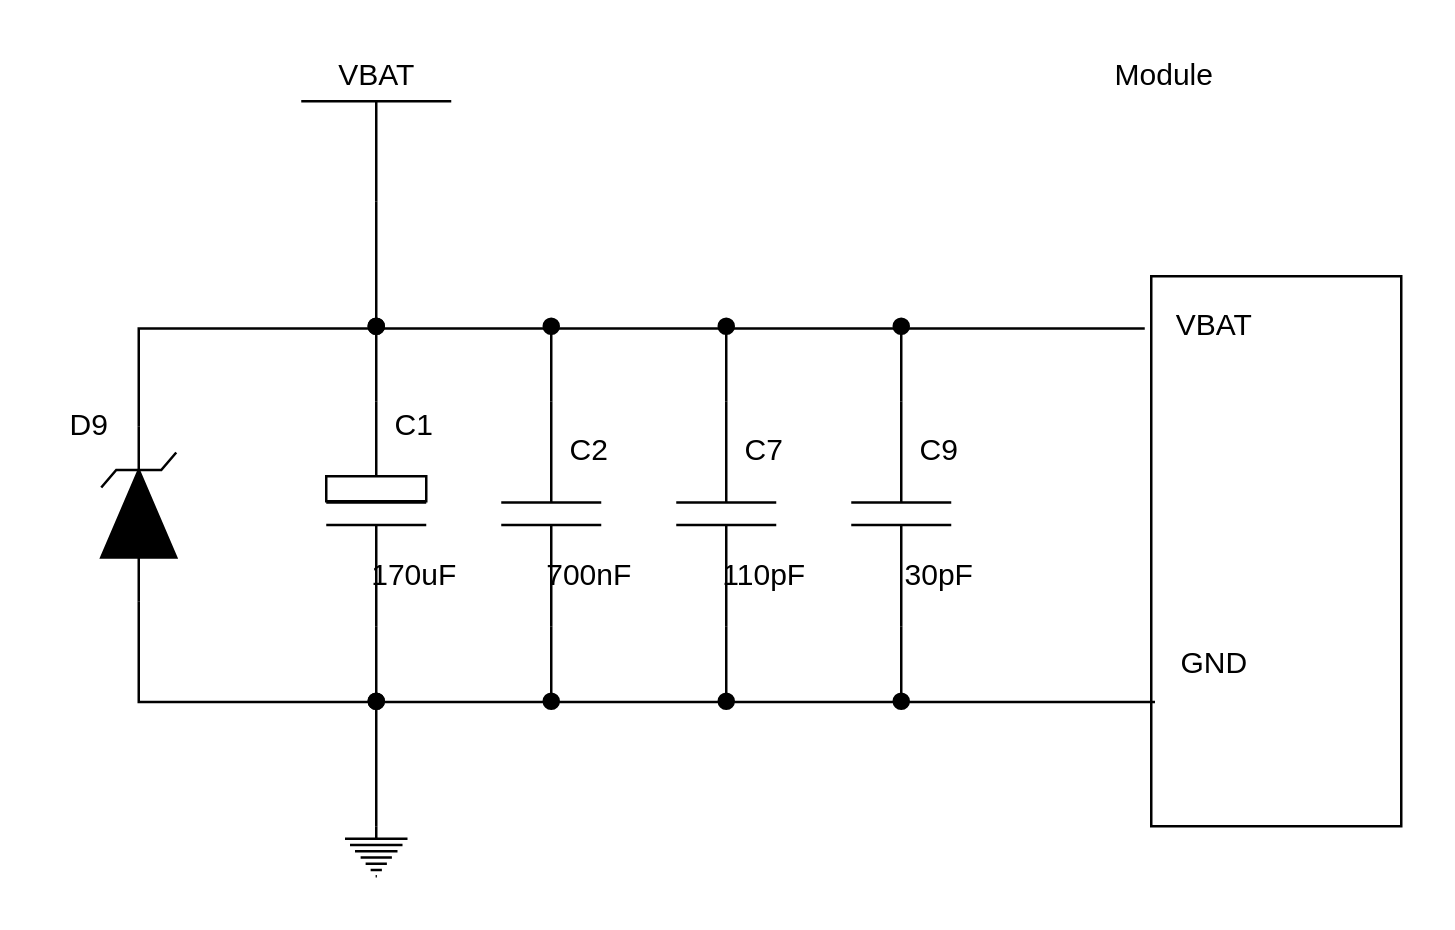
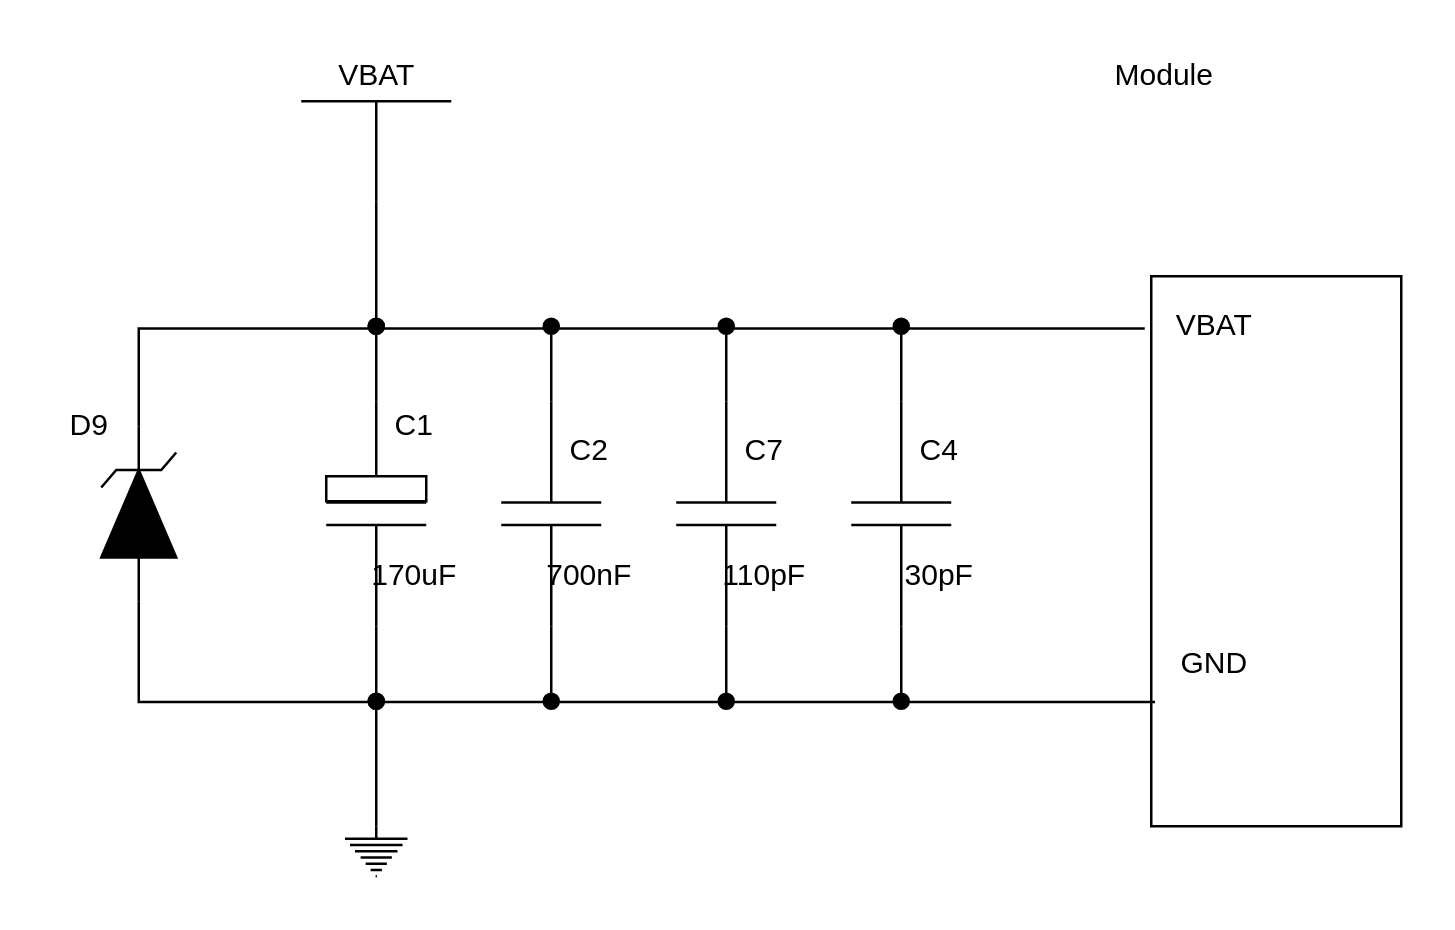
node "C9": label "C9" -> "C4"
